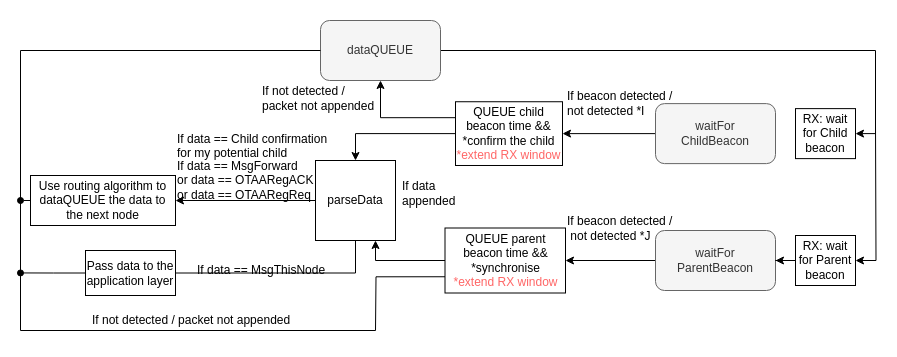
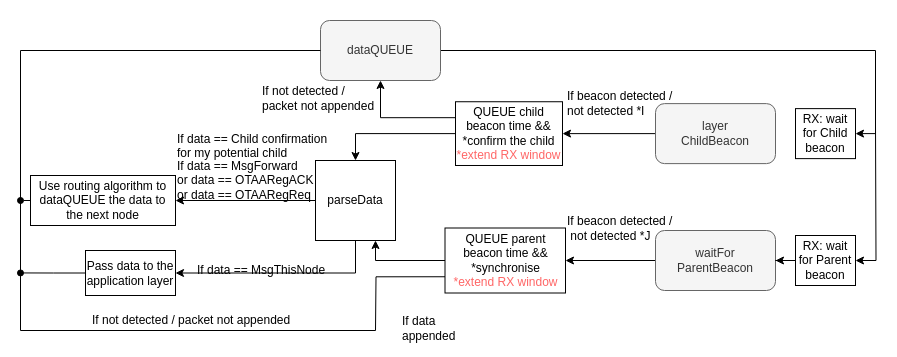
node "waitFor ChildBeacon": label "waitFor ChildBeacon" -> "layer ChildBeacon"
node "If data appended": moved (438, 193) -> (438, 328)
edge "parseData" -- "Pass data to the application layer": arrowhead none -> classic
